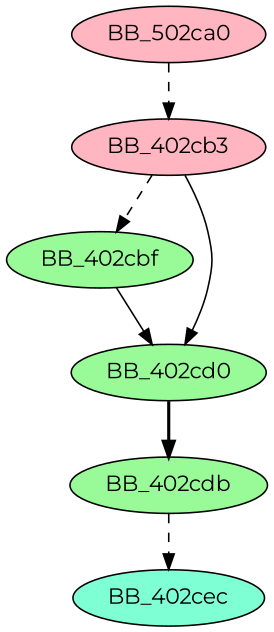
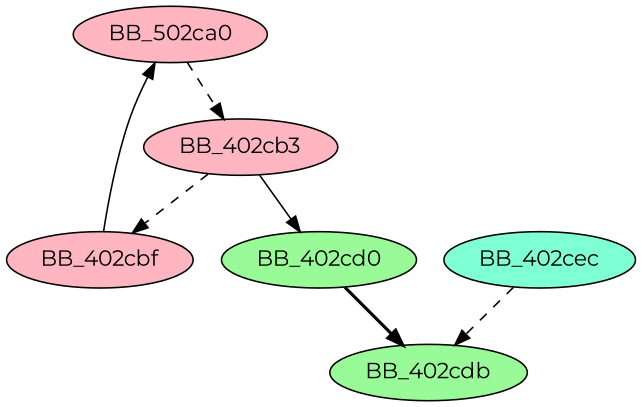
node "BB_402cbf": fillcolor palegreen -> lightpink
edge "BB_402cbf" -> "BB_402cd0": now "BB_402cbf" -> "BB_502ca0"
edge "BB_402cdb" -> "BB_402cec": reversed
